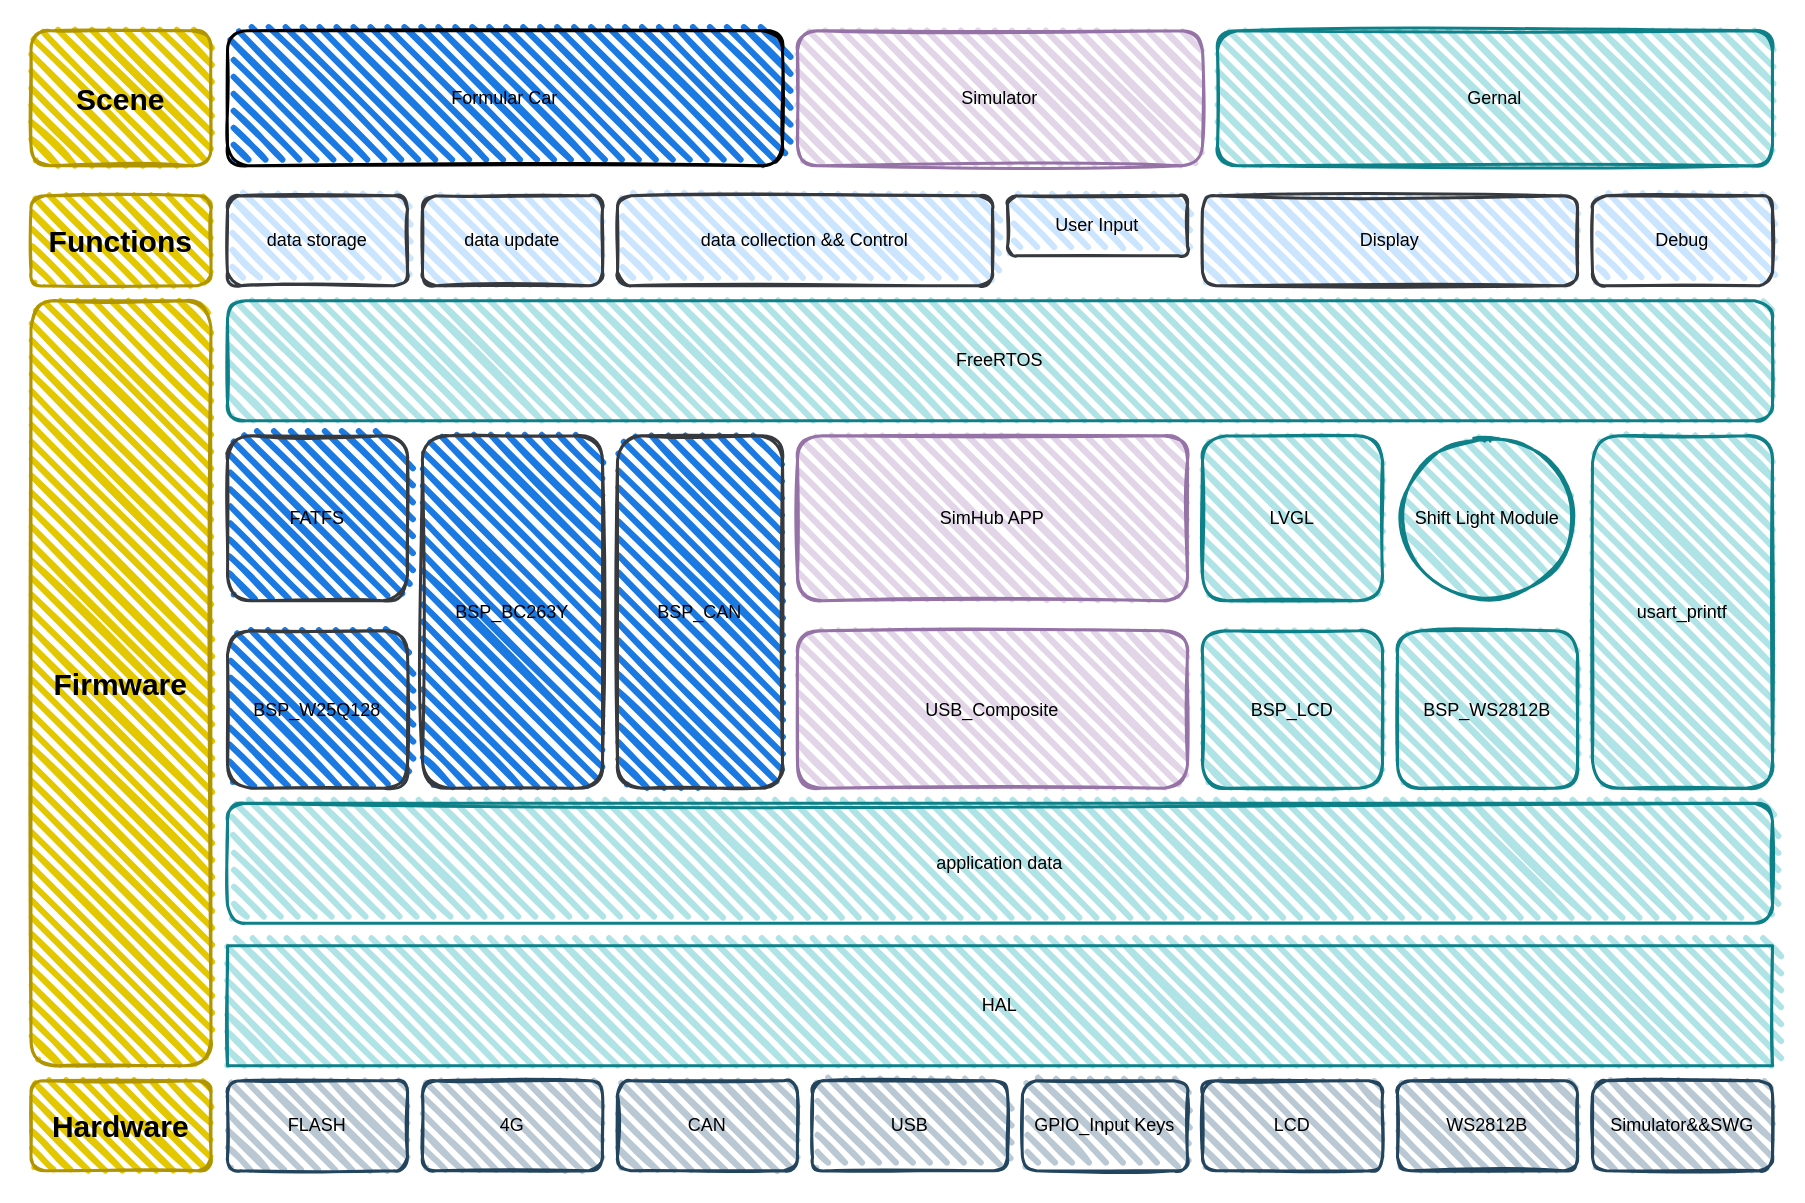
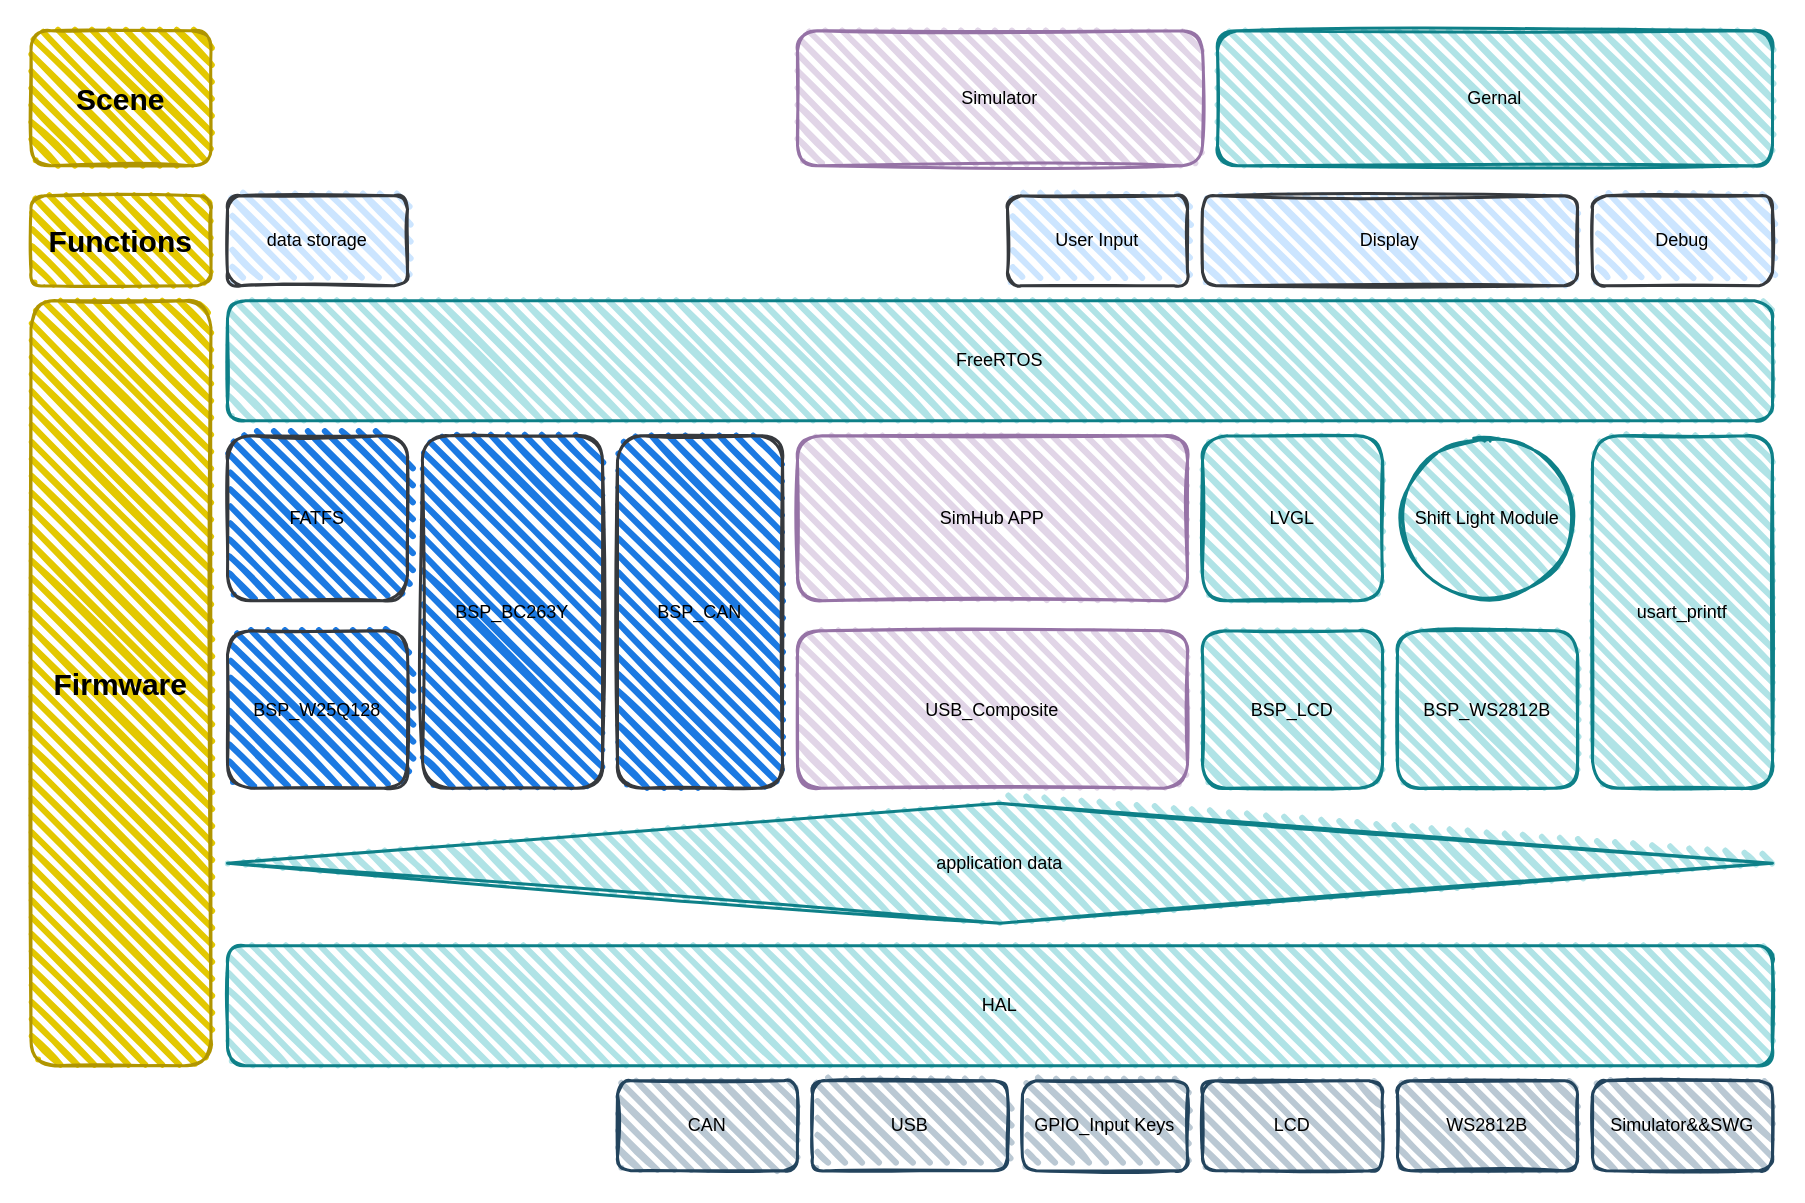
node "Formular Car": removed
node "User Input": size 180x60 -> 180x90
node "data update": removed
node "data collection && Control": removed
node "application data": shape rounded rectangle -> diamond
node "HAL": shape rectangle -> rounded rectangle
node "Hardware": removed
node "FLASH": removed
node "4G": removed
